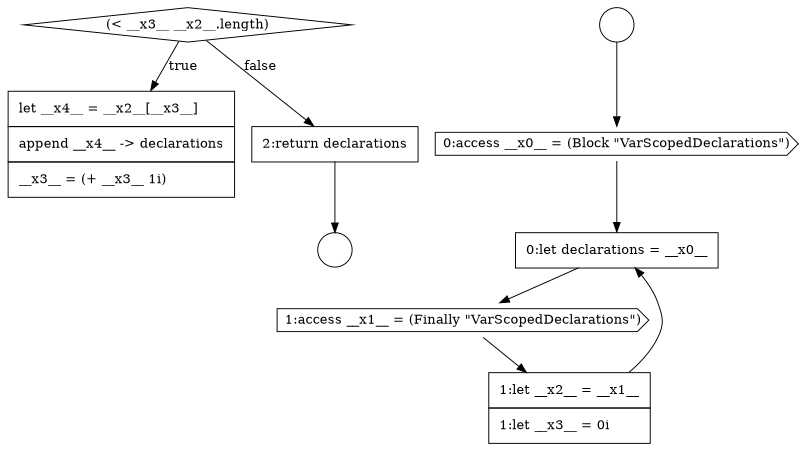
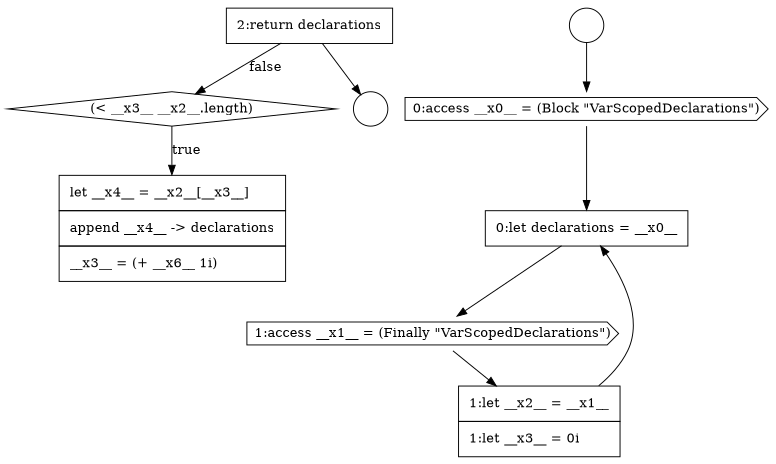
edge "(< __x3__ __x2__.length)" -> "2:return declarations": reversed
node "let __x4__ = __x2__[__x3__]": text "__x3__ = (+ __x3__ 1i)" -> "__x3__ = (+ __x6__ 1i)"
